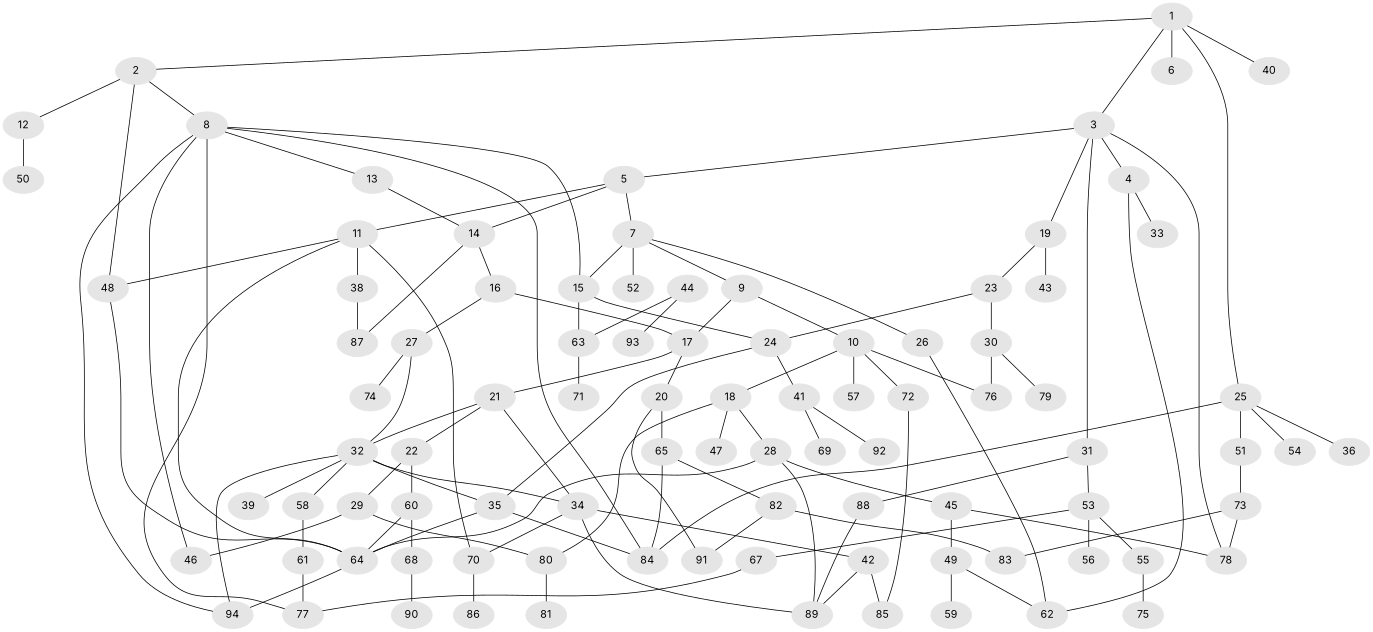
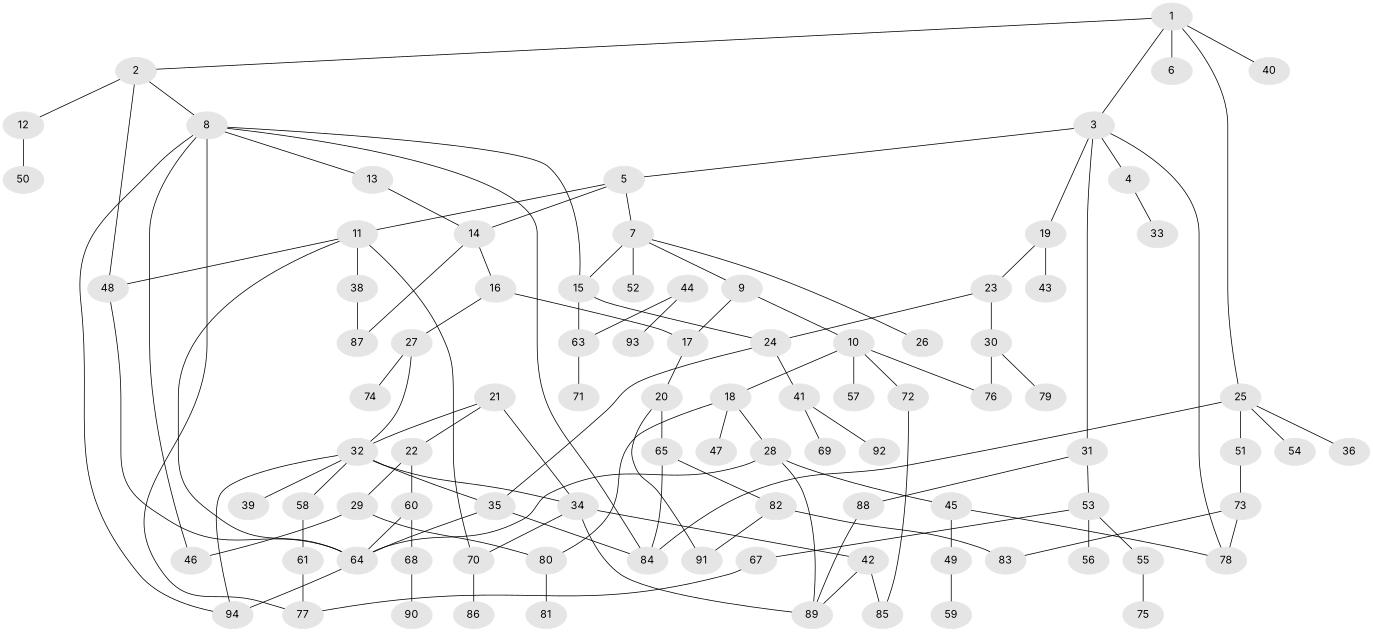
edge "17" -- "21": removed
node "62": removed
